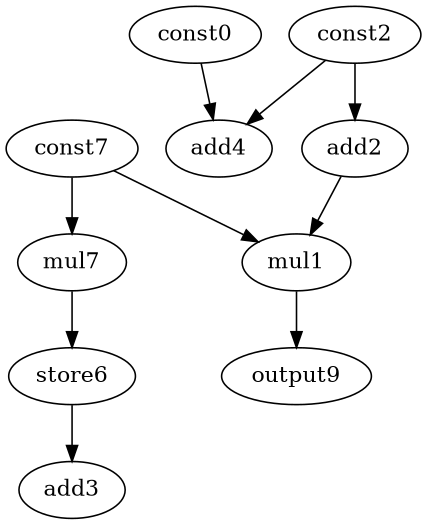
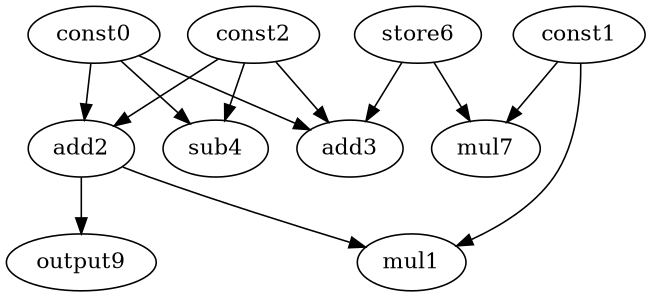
edge "const0" -> "add2": added
edge "const2" -> "add3": added
edge "const0" -> "add3": added
node "const7": label "const7" -> "const1"
node "add4": label "add4" -> "sub4"
edge "mul7" -> "store6": reversed
edge "mul1" -> "output9": now "add2" -> "output9"
